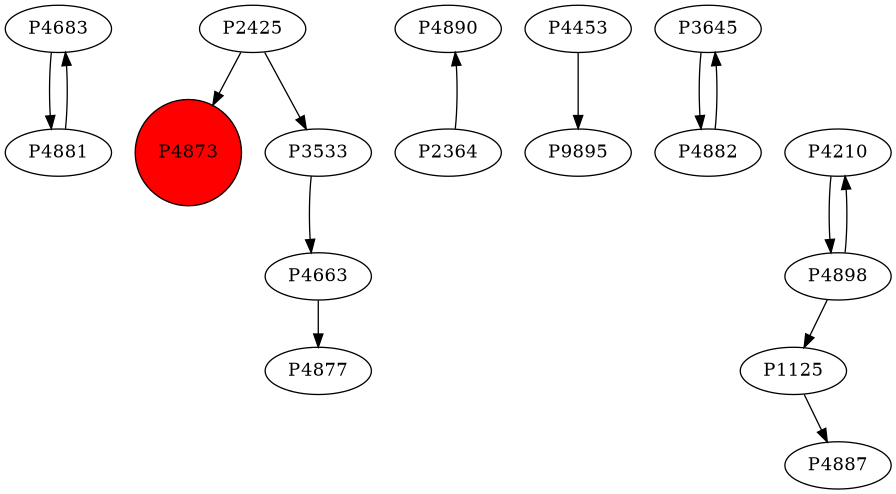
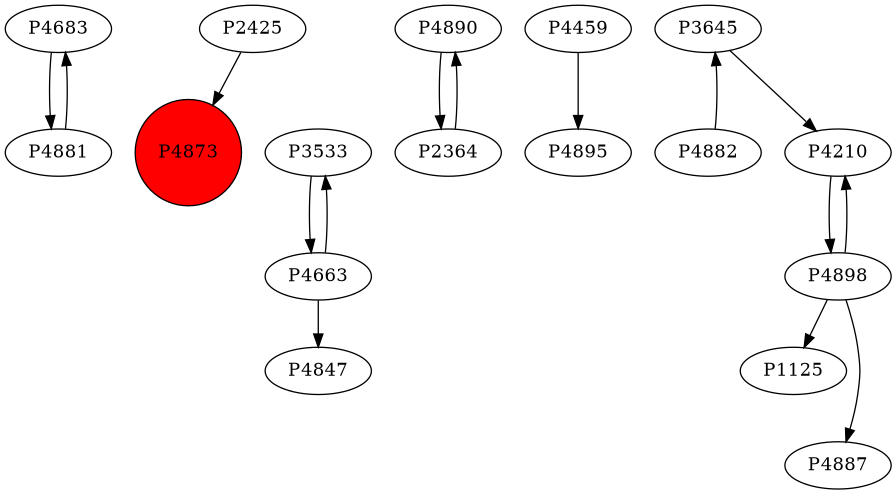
node "P4453": label "P4453" -> "P4459"
edge "P4890" -> "P2364": added
edge "P3645" -> "P4882": now "P3645" -> "P4210"
edge "P2425" -> "P3533": now "P4663" -> "P3533"
node "P9895": label "P9895" -> "P4895"
node "P4877": label "P4877" -> "P4847"
edge "P1125" -> "P4887": now "P4898" -> "P4887"
